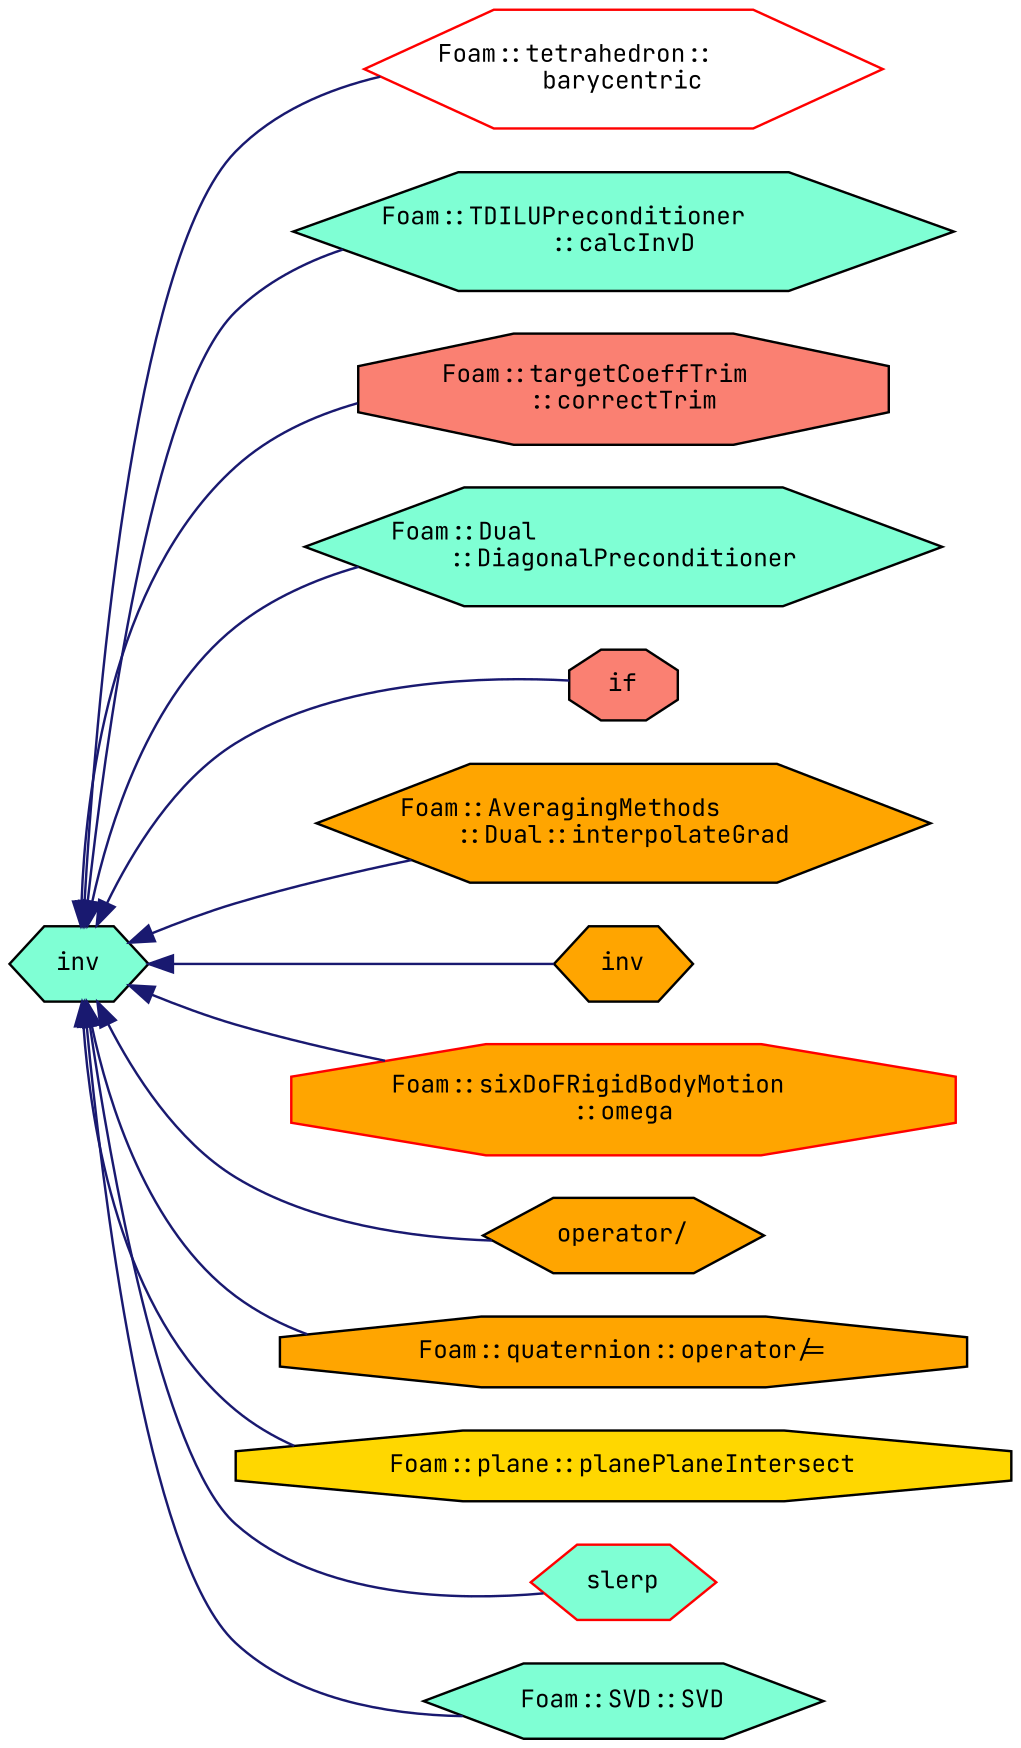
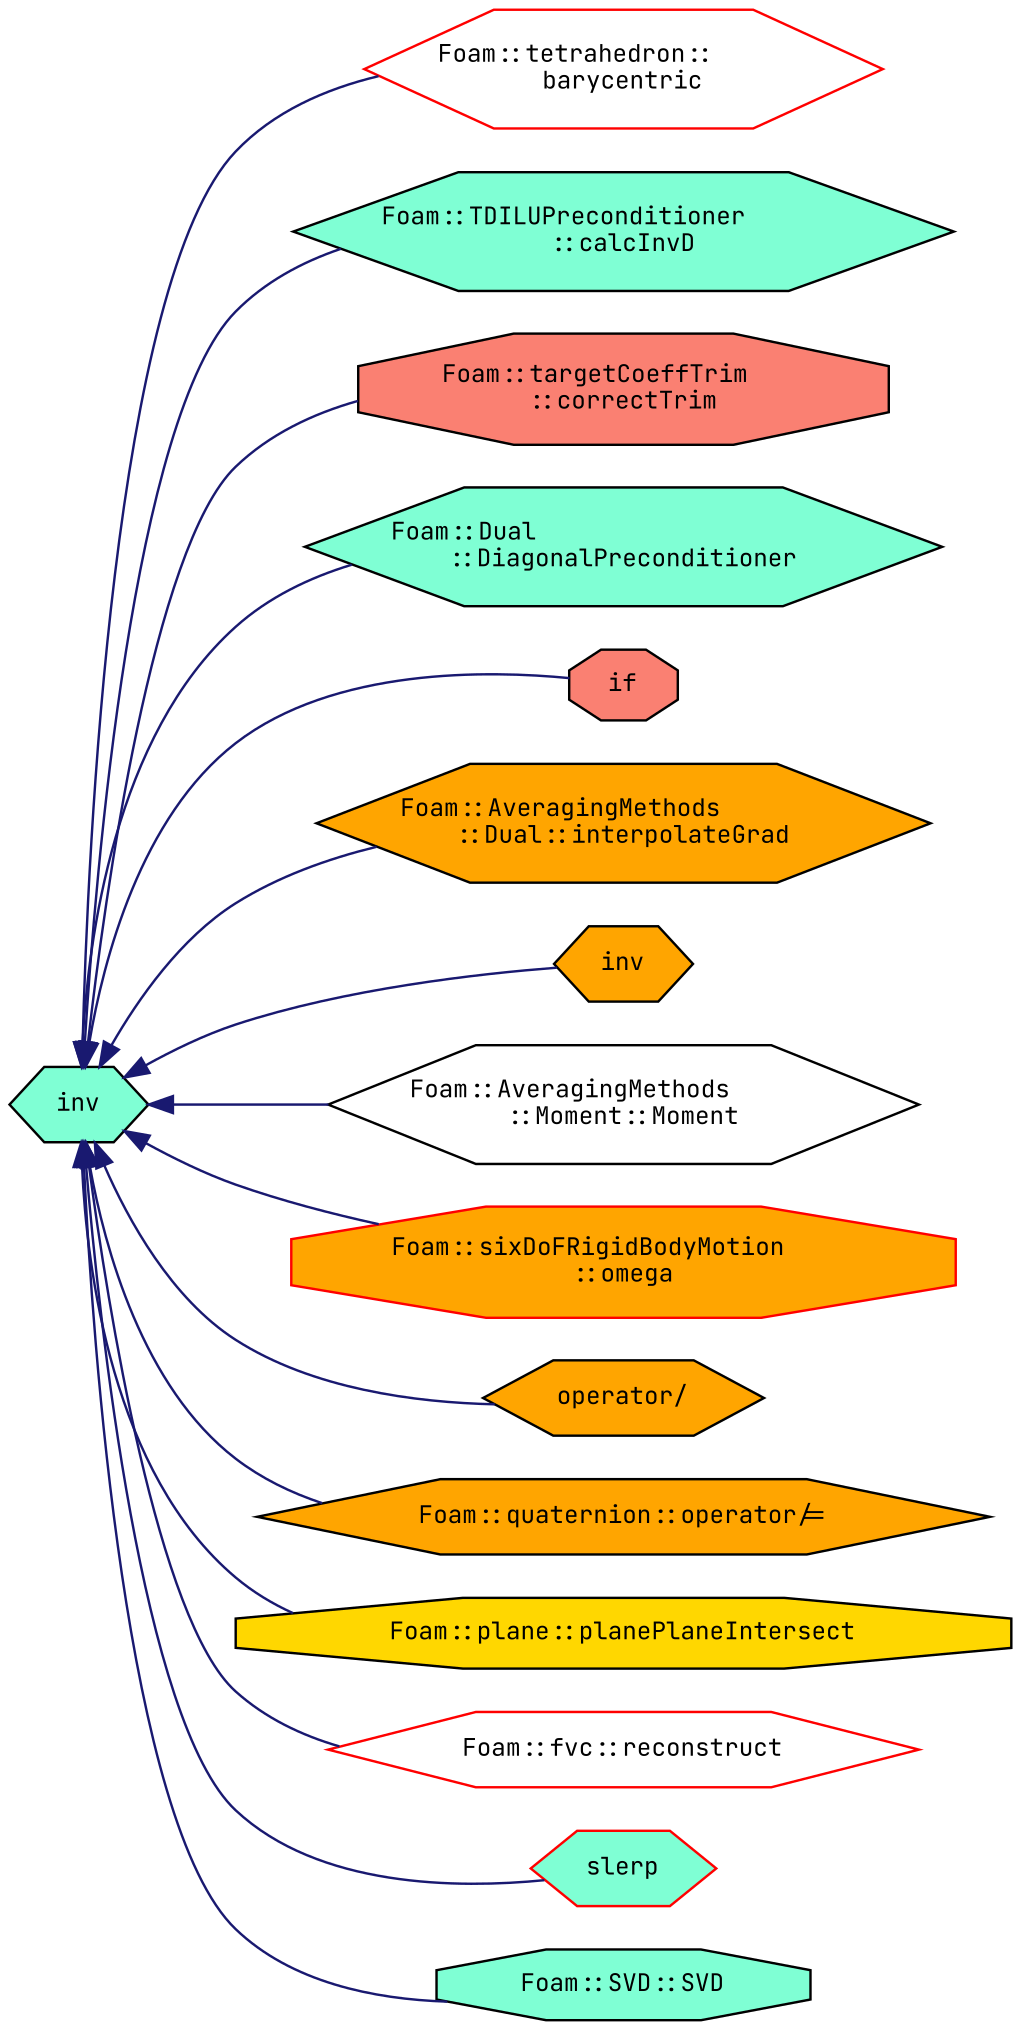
node "Foam::AveragingMethods ::Moment::Moment": added
node "Foam::quaternion::operator/=": shape octagon -> hexagon
node "Foam::SVD::SVD": shape hexagon -> octagon
node "Foam::fvc::reconstruct": added
